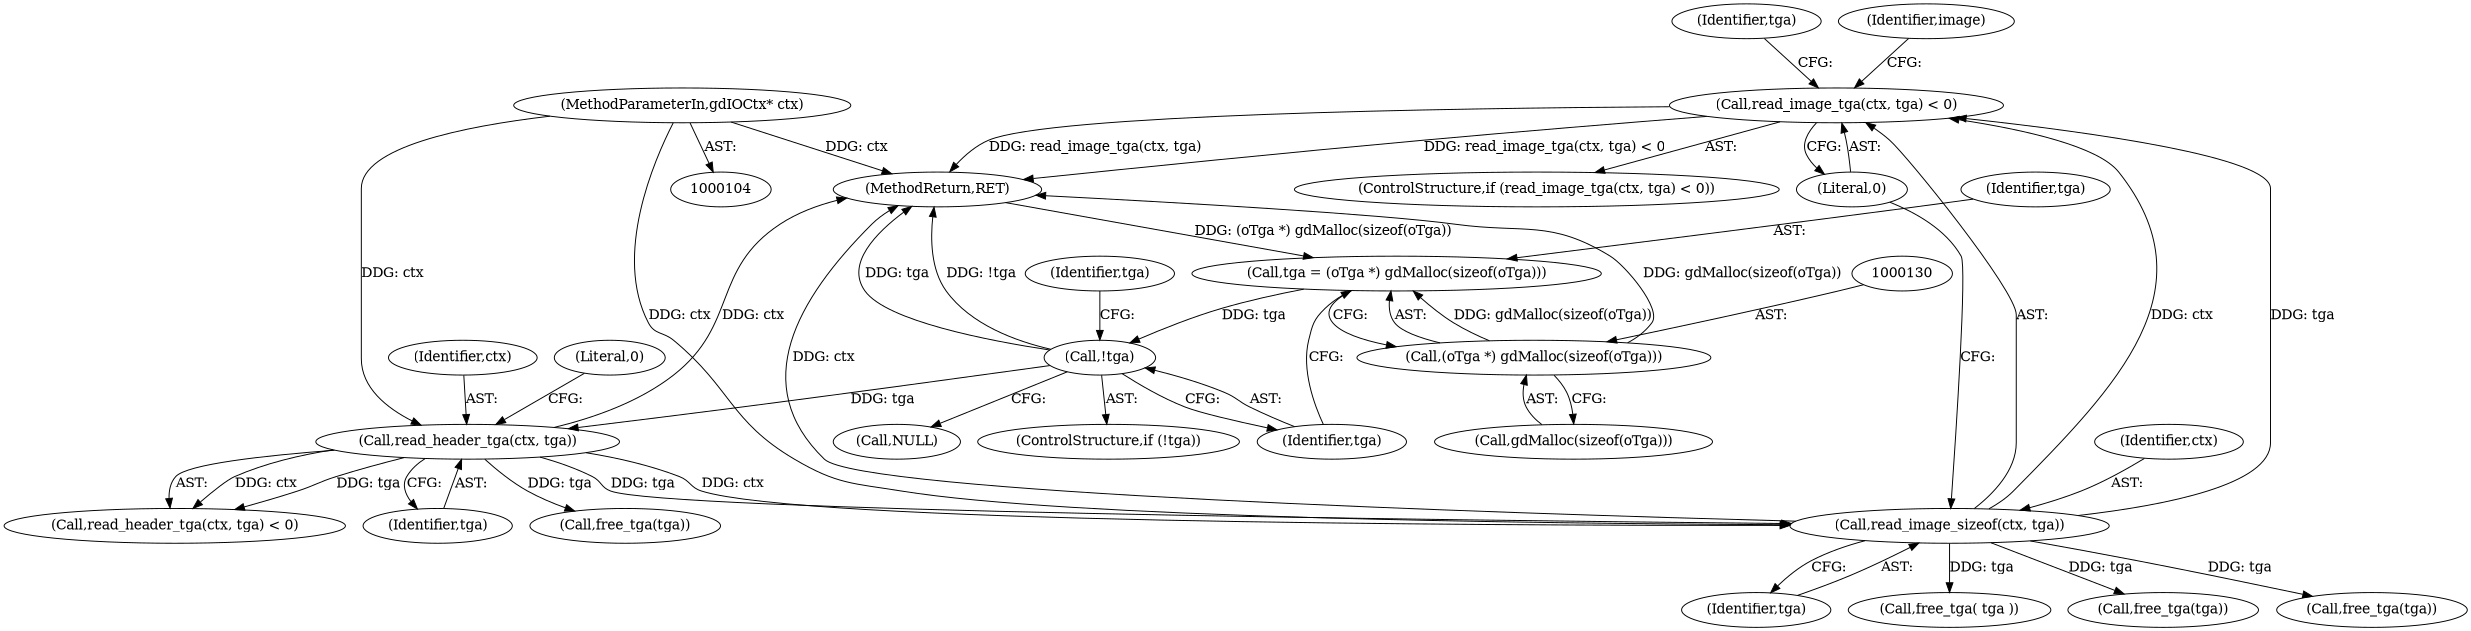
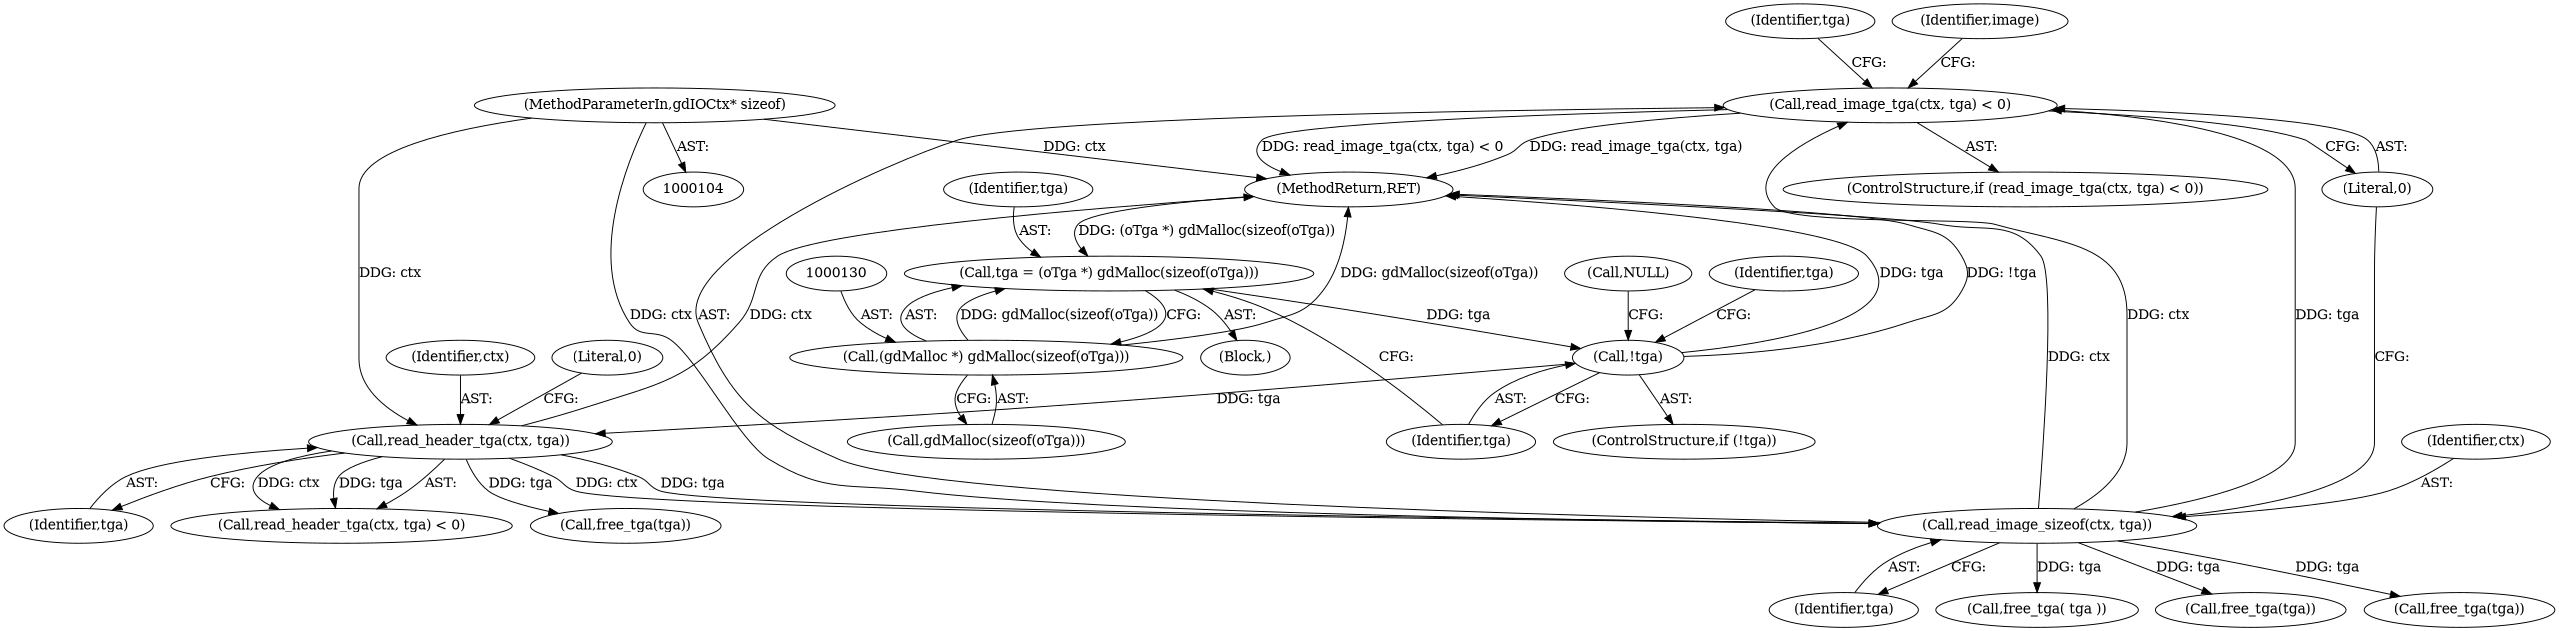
node "(MethodParameterIn,gdIOCtx* ctx)": label "(MethodParameterIn,gdIOCtx* ctx)" -> "(MethodParameterIn,gdIOCtx* sizeof)"
node "(Block,)": added
node "(Call,(oTga *) gdMalloc(sizeof(oTga)))": label "(Call,(oTga *) gdMalloc(sizeof(oTga)))" -> "(Call,(gdMalloc *) gdMalloc(sizeof(oTga)))"
edge "(Call,!tga)" -> "(Call,NULL)": reversed
